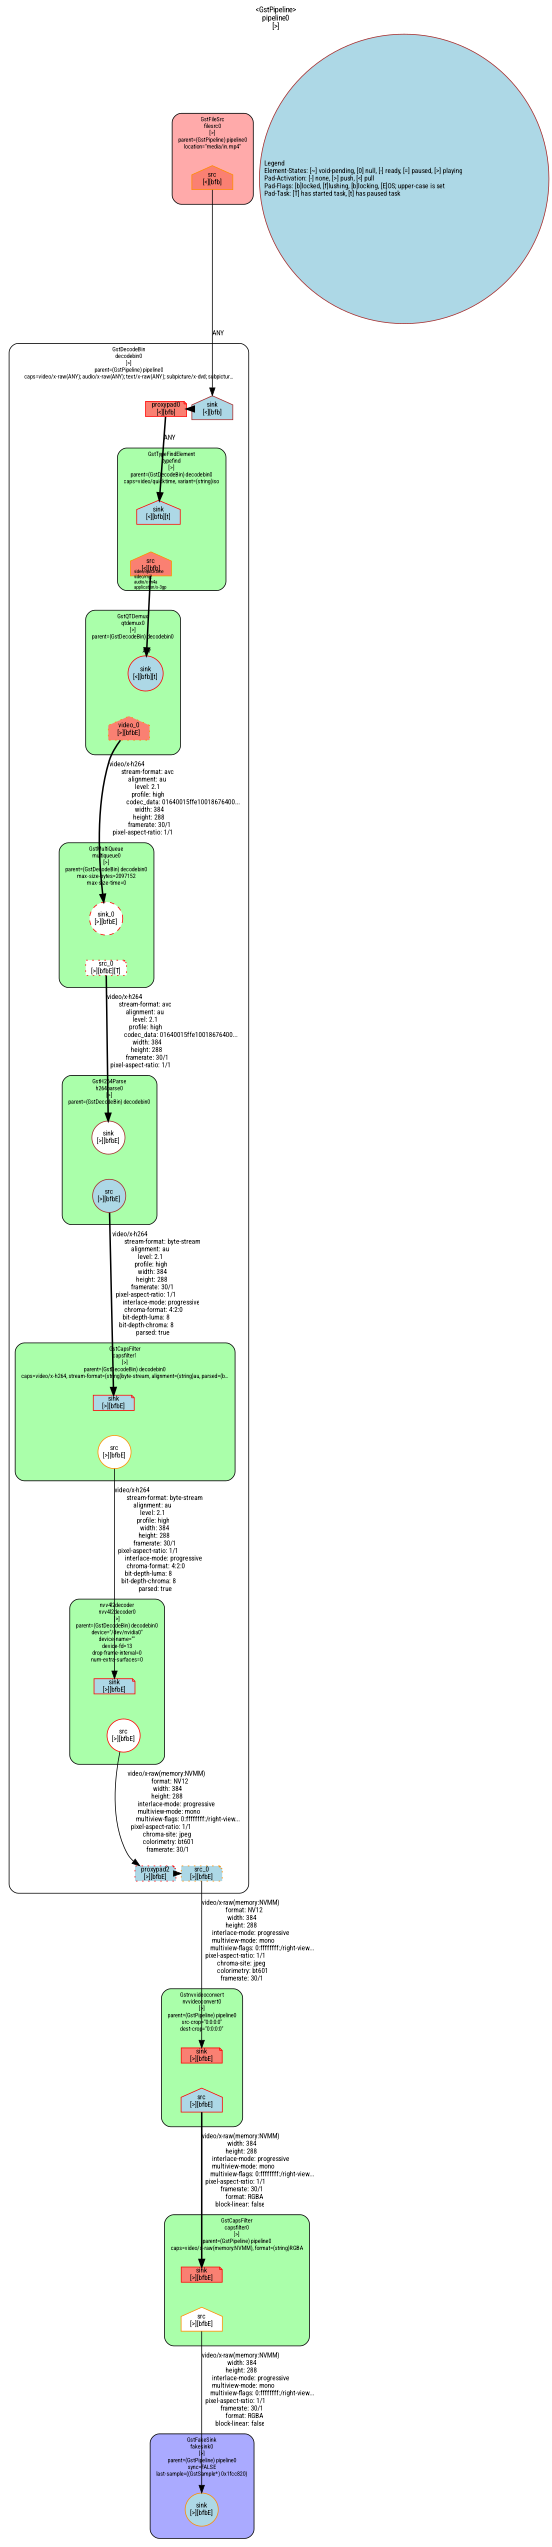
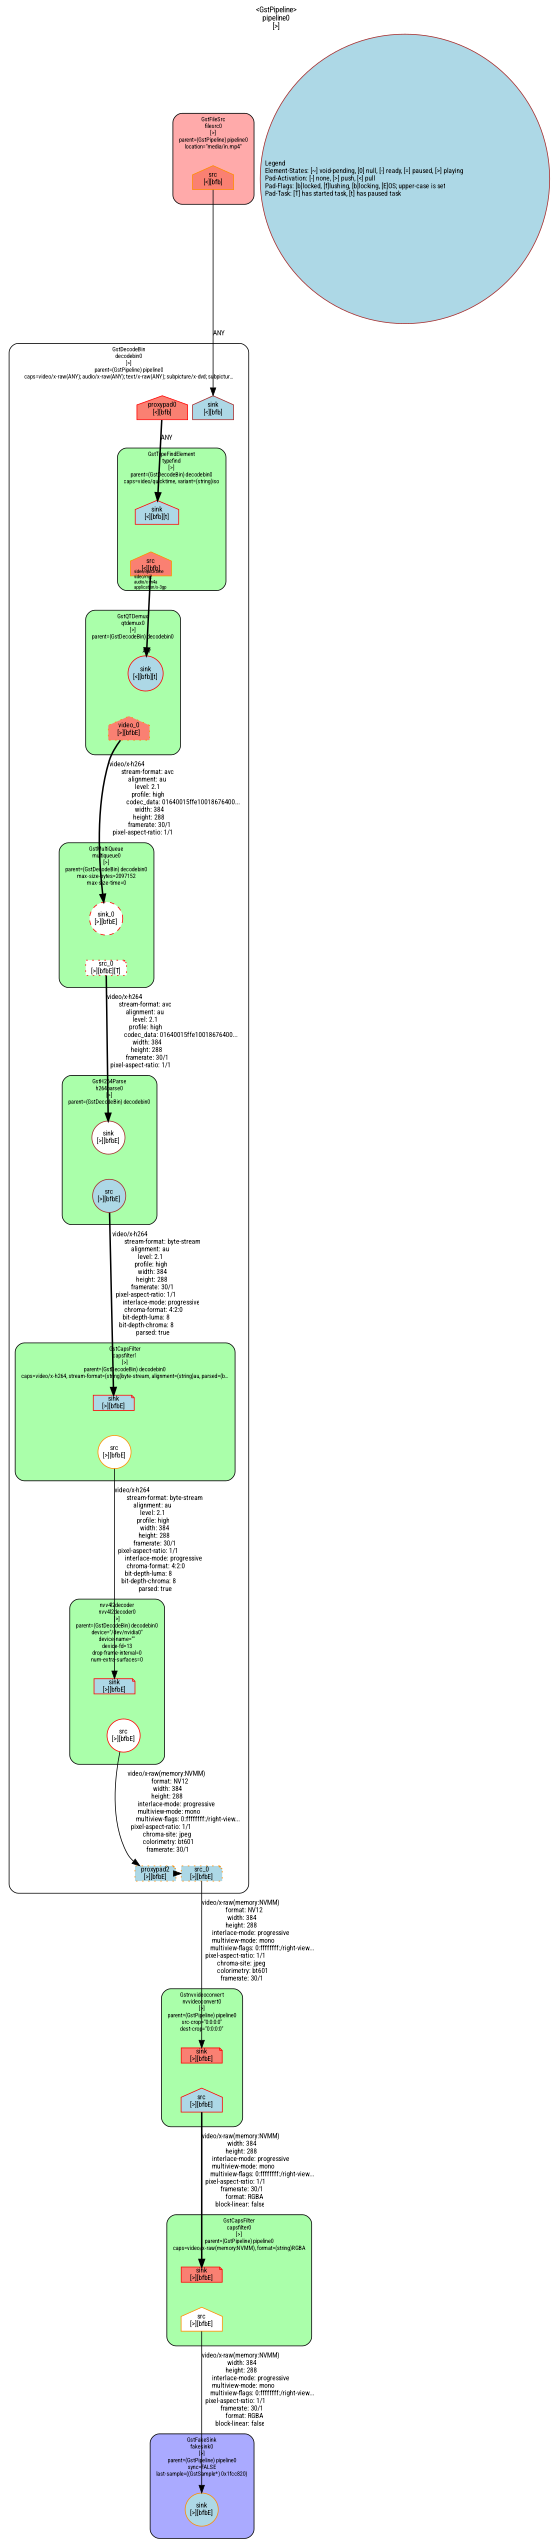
node "proxypad0 [<][bfb]": shape note -> house
edge "sink [<][bfb]" -> "proxypad0 [<][bfb]": removed
node "proxypad2 [>][bfbE]": color red -> darkorange
